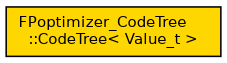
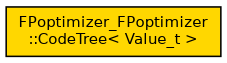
node "FPoptimizer_CodeTree ::CodeTree< Value_t >": label "FPoptimizer_CodeTree ::CodeTree< Value_t >" -> "FPoptimizer_FPoptimizer ::CodeTree< Value_t >"
